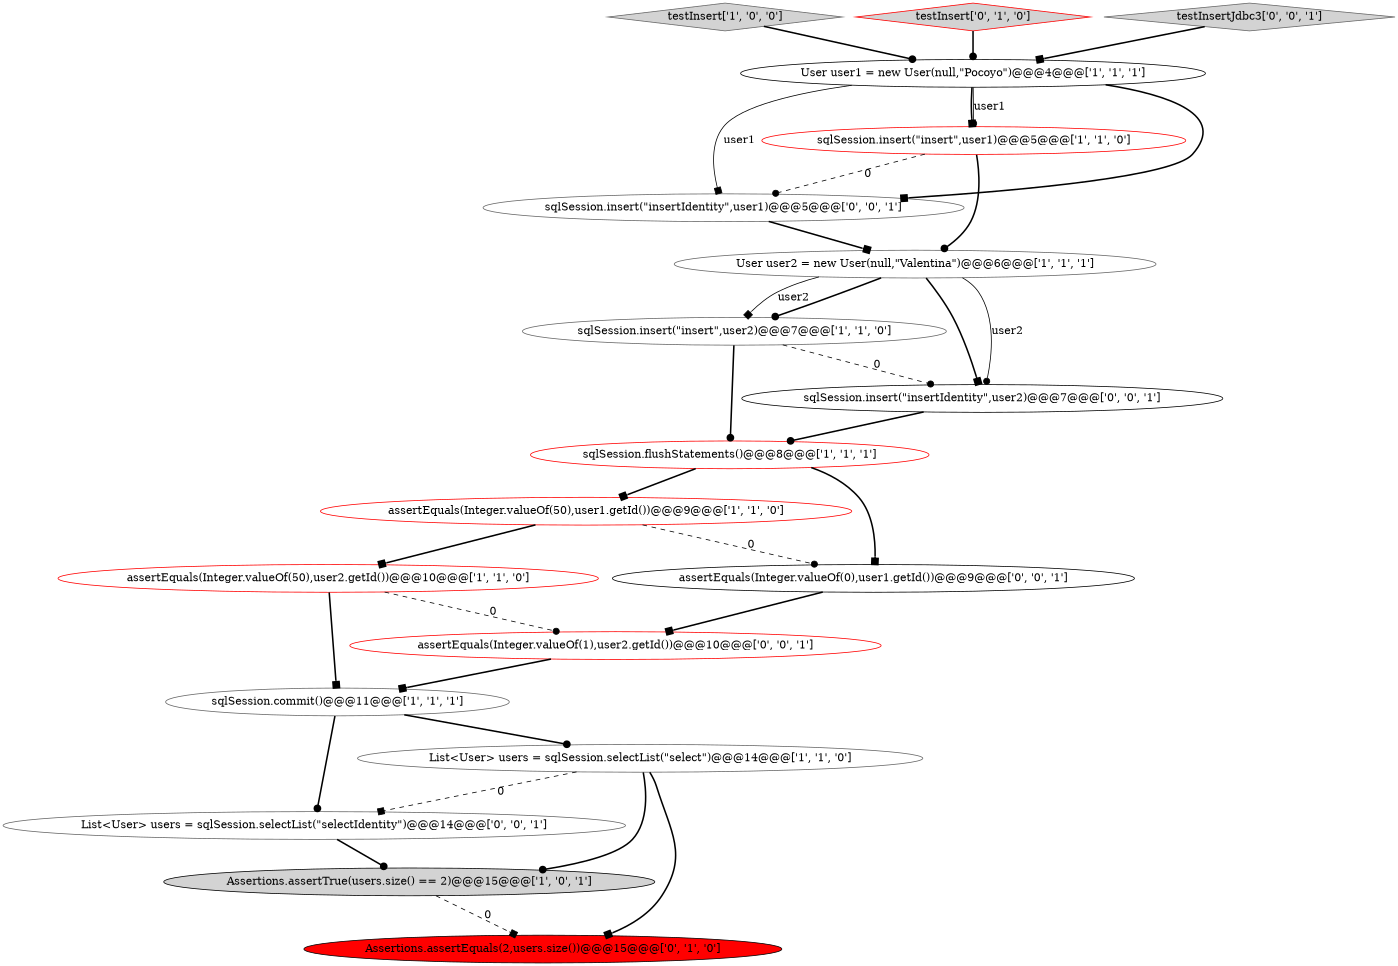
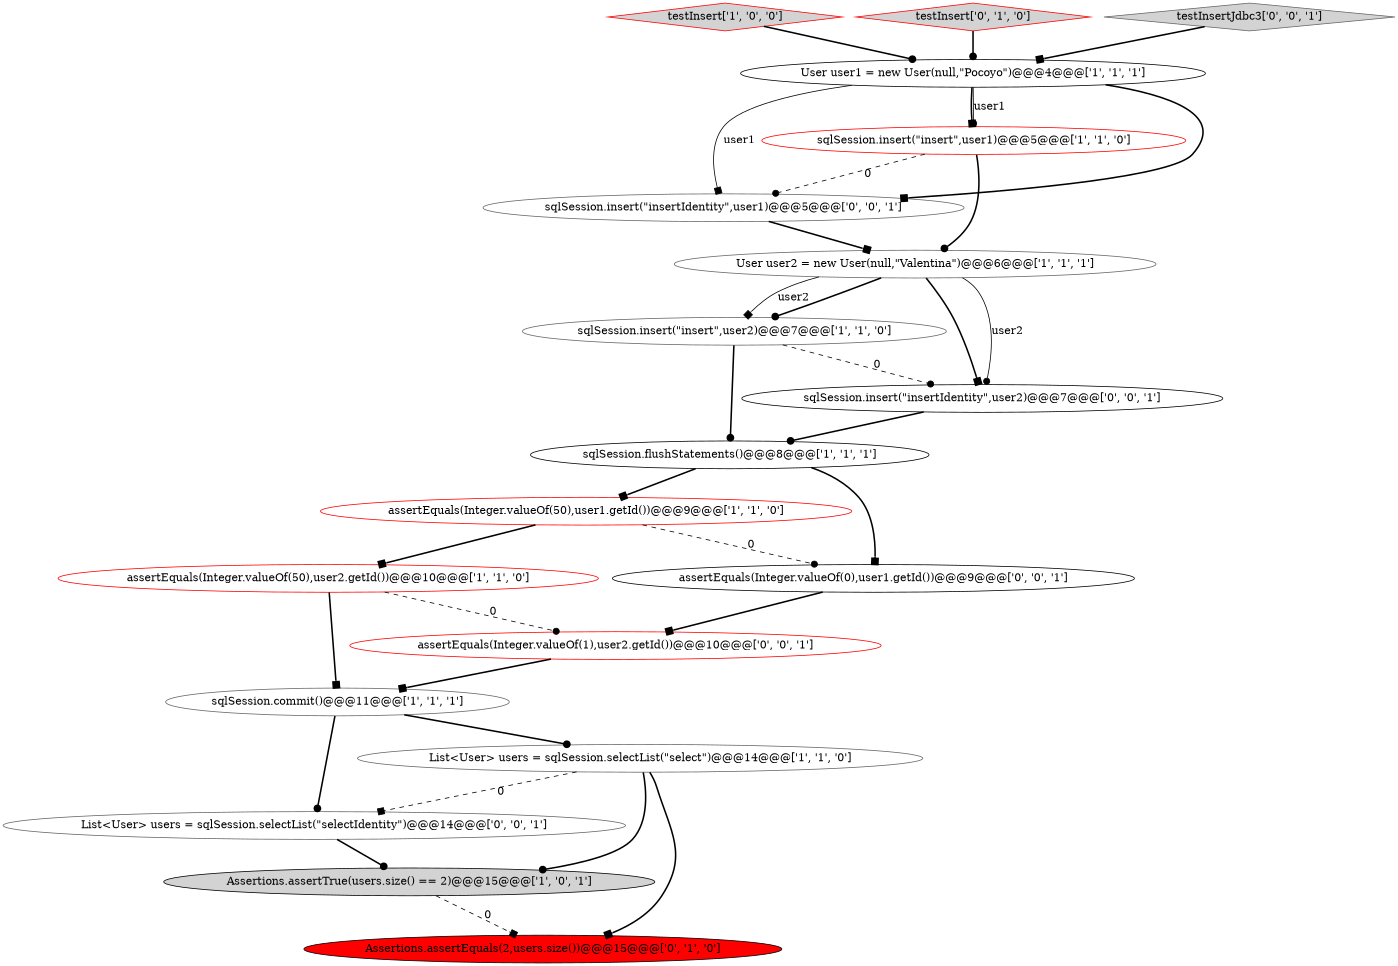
node "testInsert['1', '0', '0']": color gray40 -> red
node "sqlSession.flushStatements()@@@8@@@['1', '1', '1']": color red -> black
